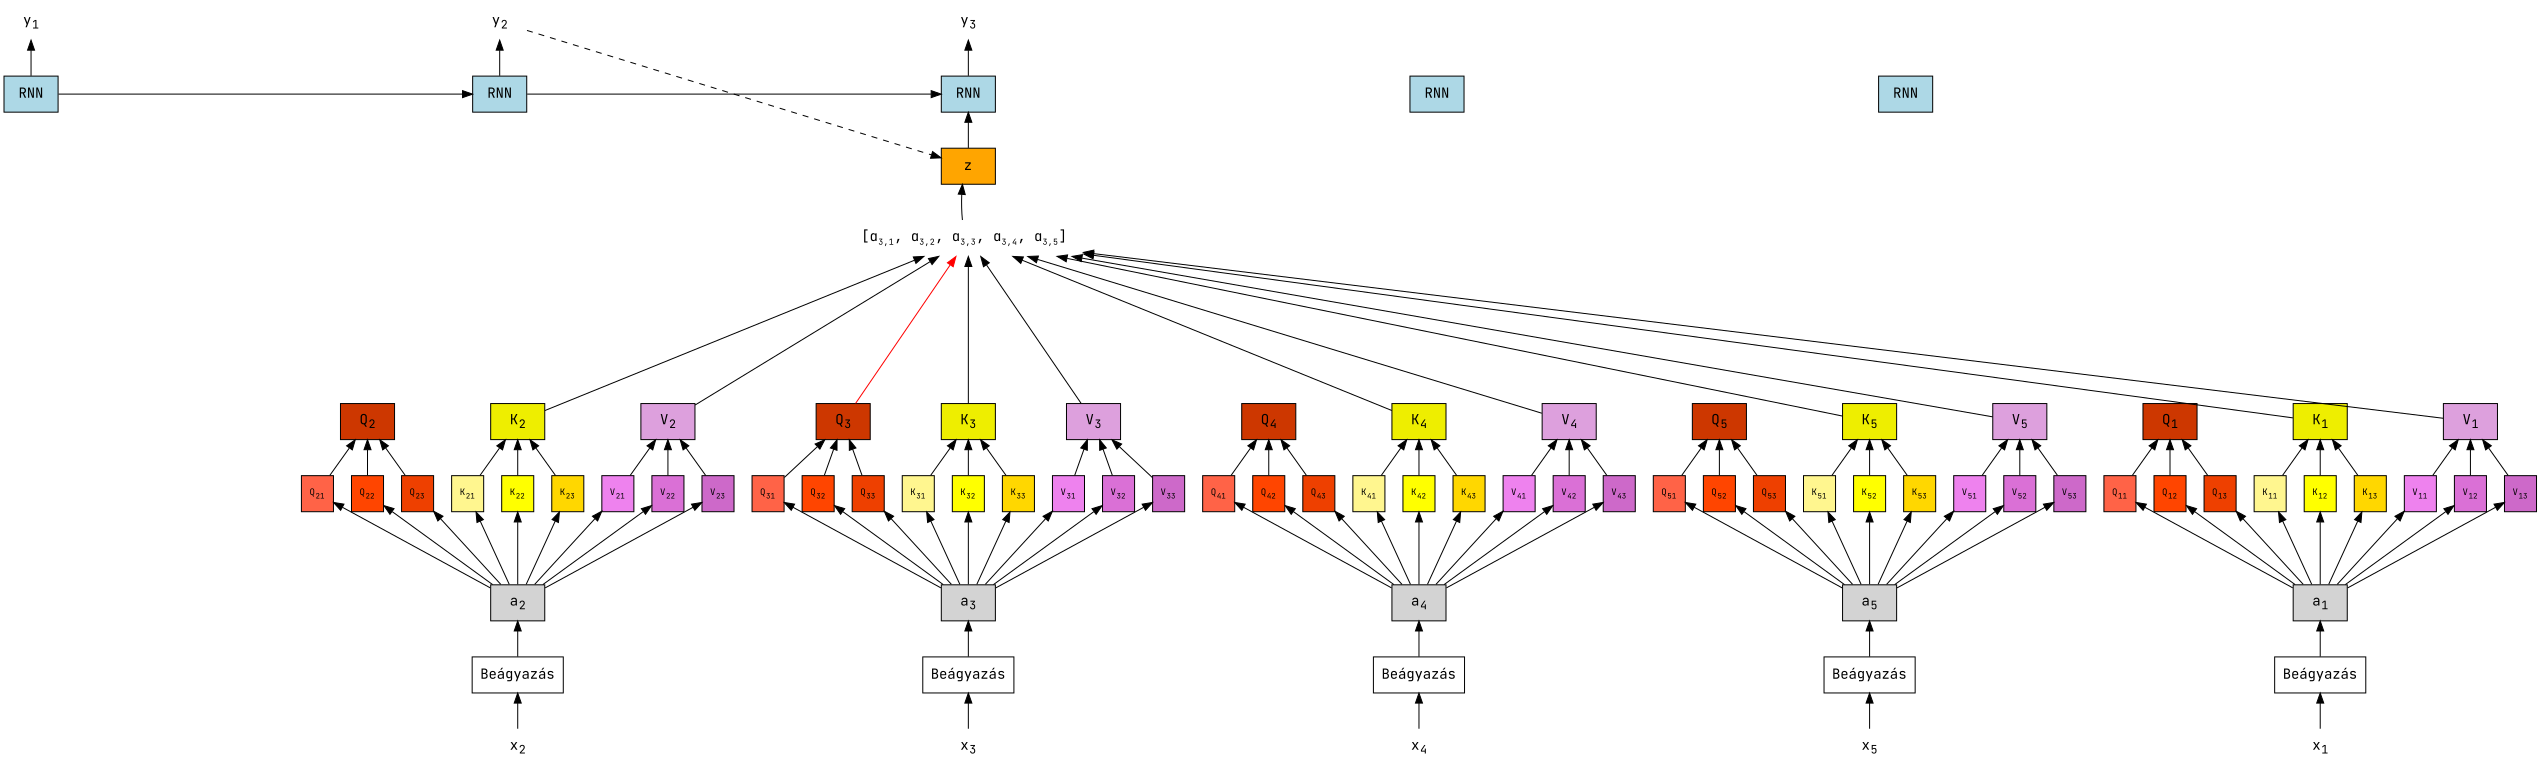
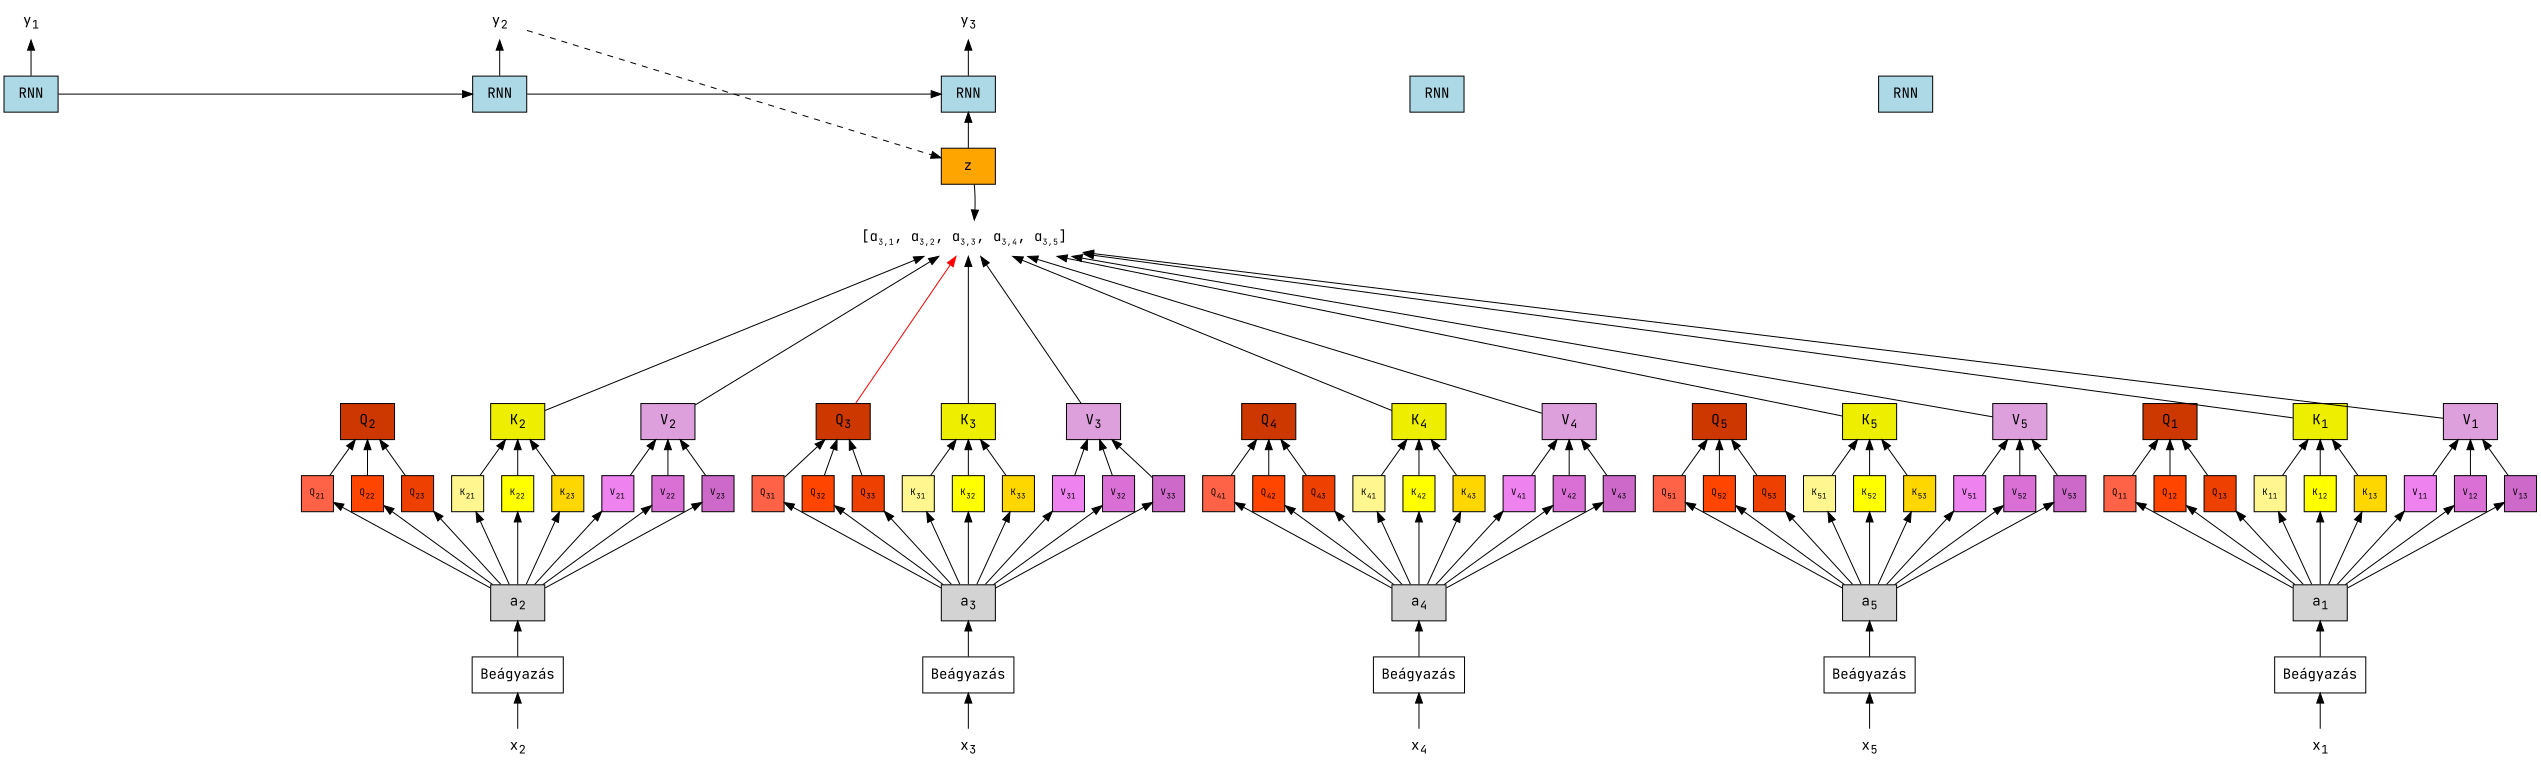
edge "[α" -> "z": reversed
